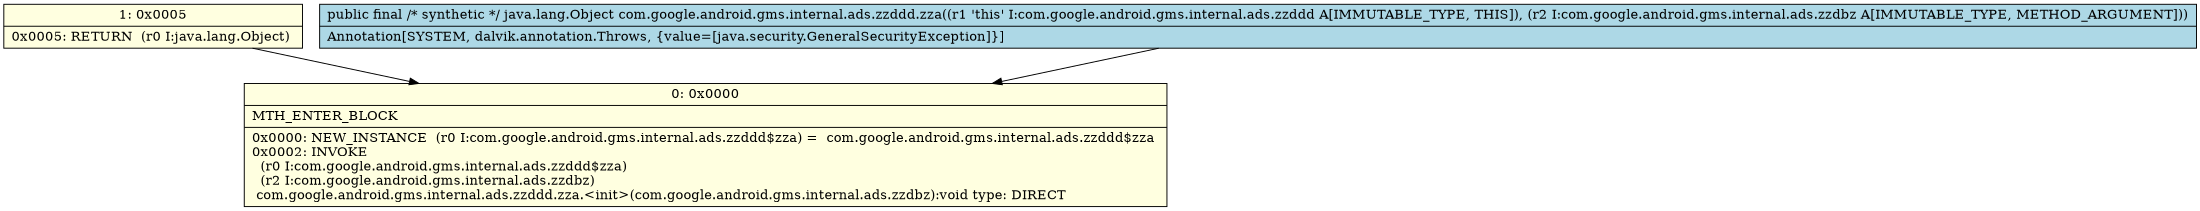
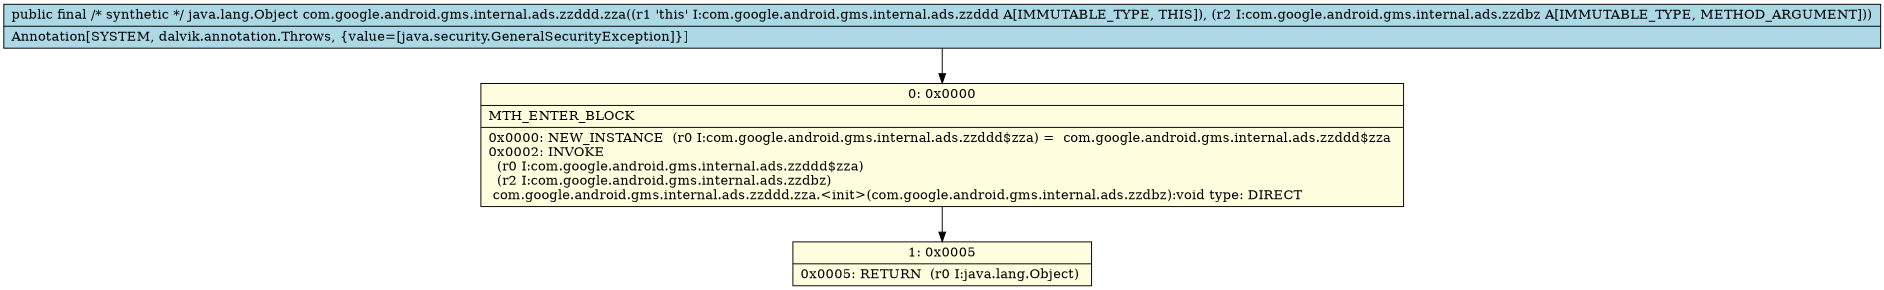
edge "1: 0x0005" -> "0: 0x0000": reversed
